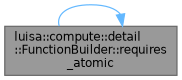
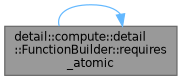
node "luisa::compute::detail ::FunctionBuilder::requires _atomic": label "luisa::compute::detail ::FunctionBuilder::requires _atomic" -> "detail::compute::detail ::FunctionBuilder::requires _atomic"
